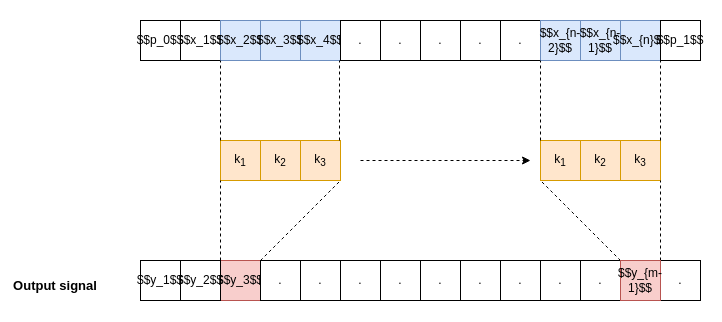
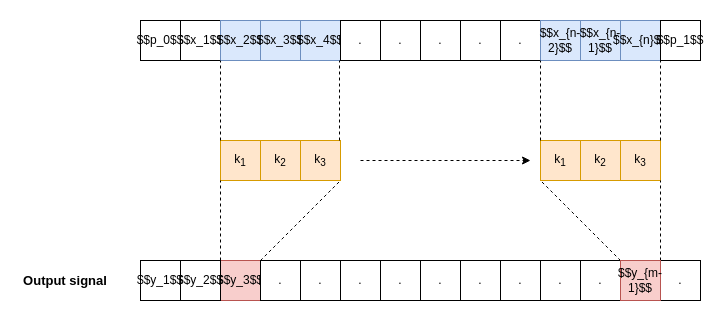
node "Output signal": moved (56, 286) -> (66, 281)
